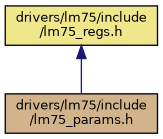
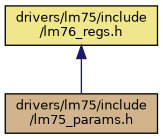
node "drivers/lm75/include /lm75_regs.h": label "drivers/lm75/include /lm75_regs.h" -> "drivers/lm75/include /lm76_regs.h"
